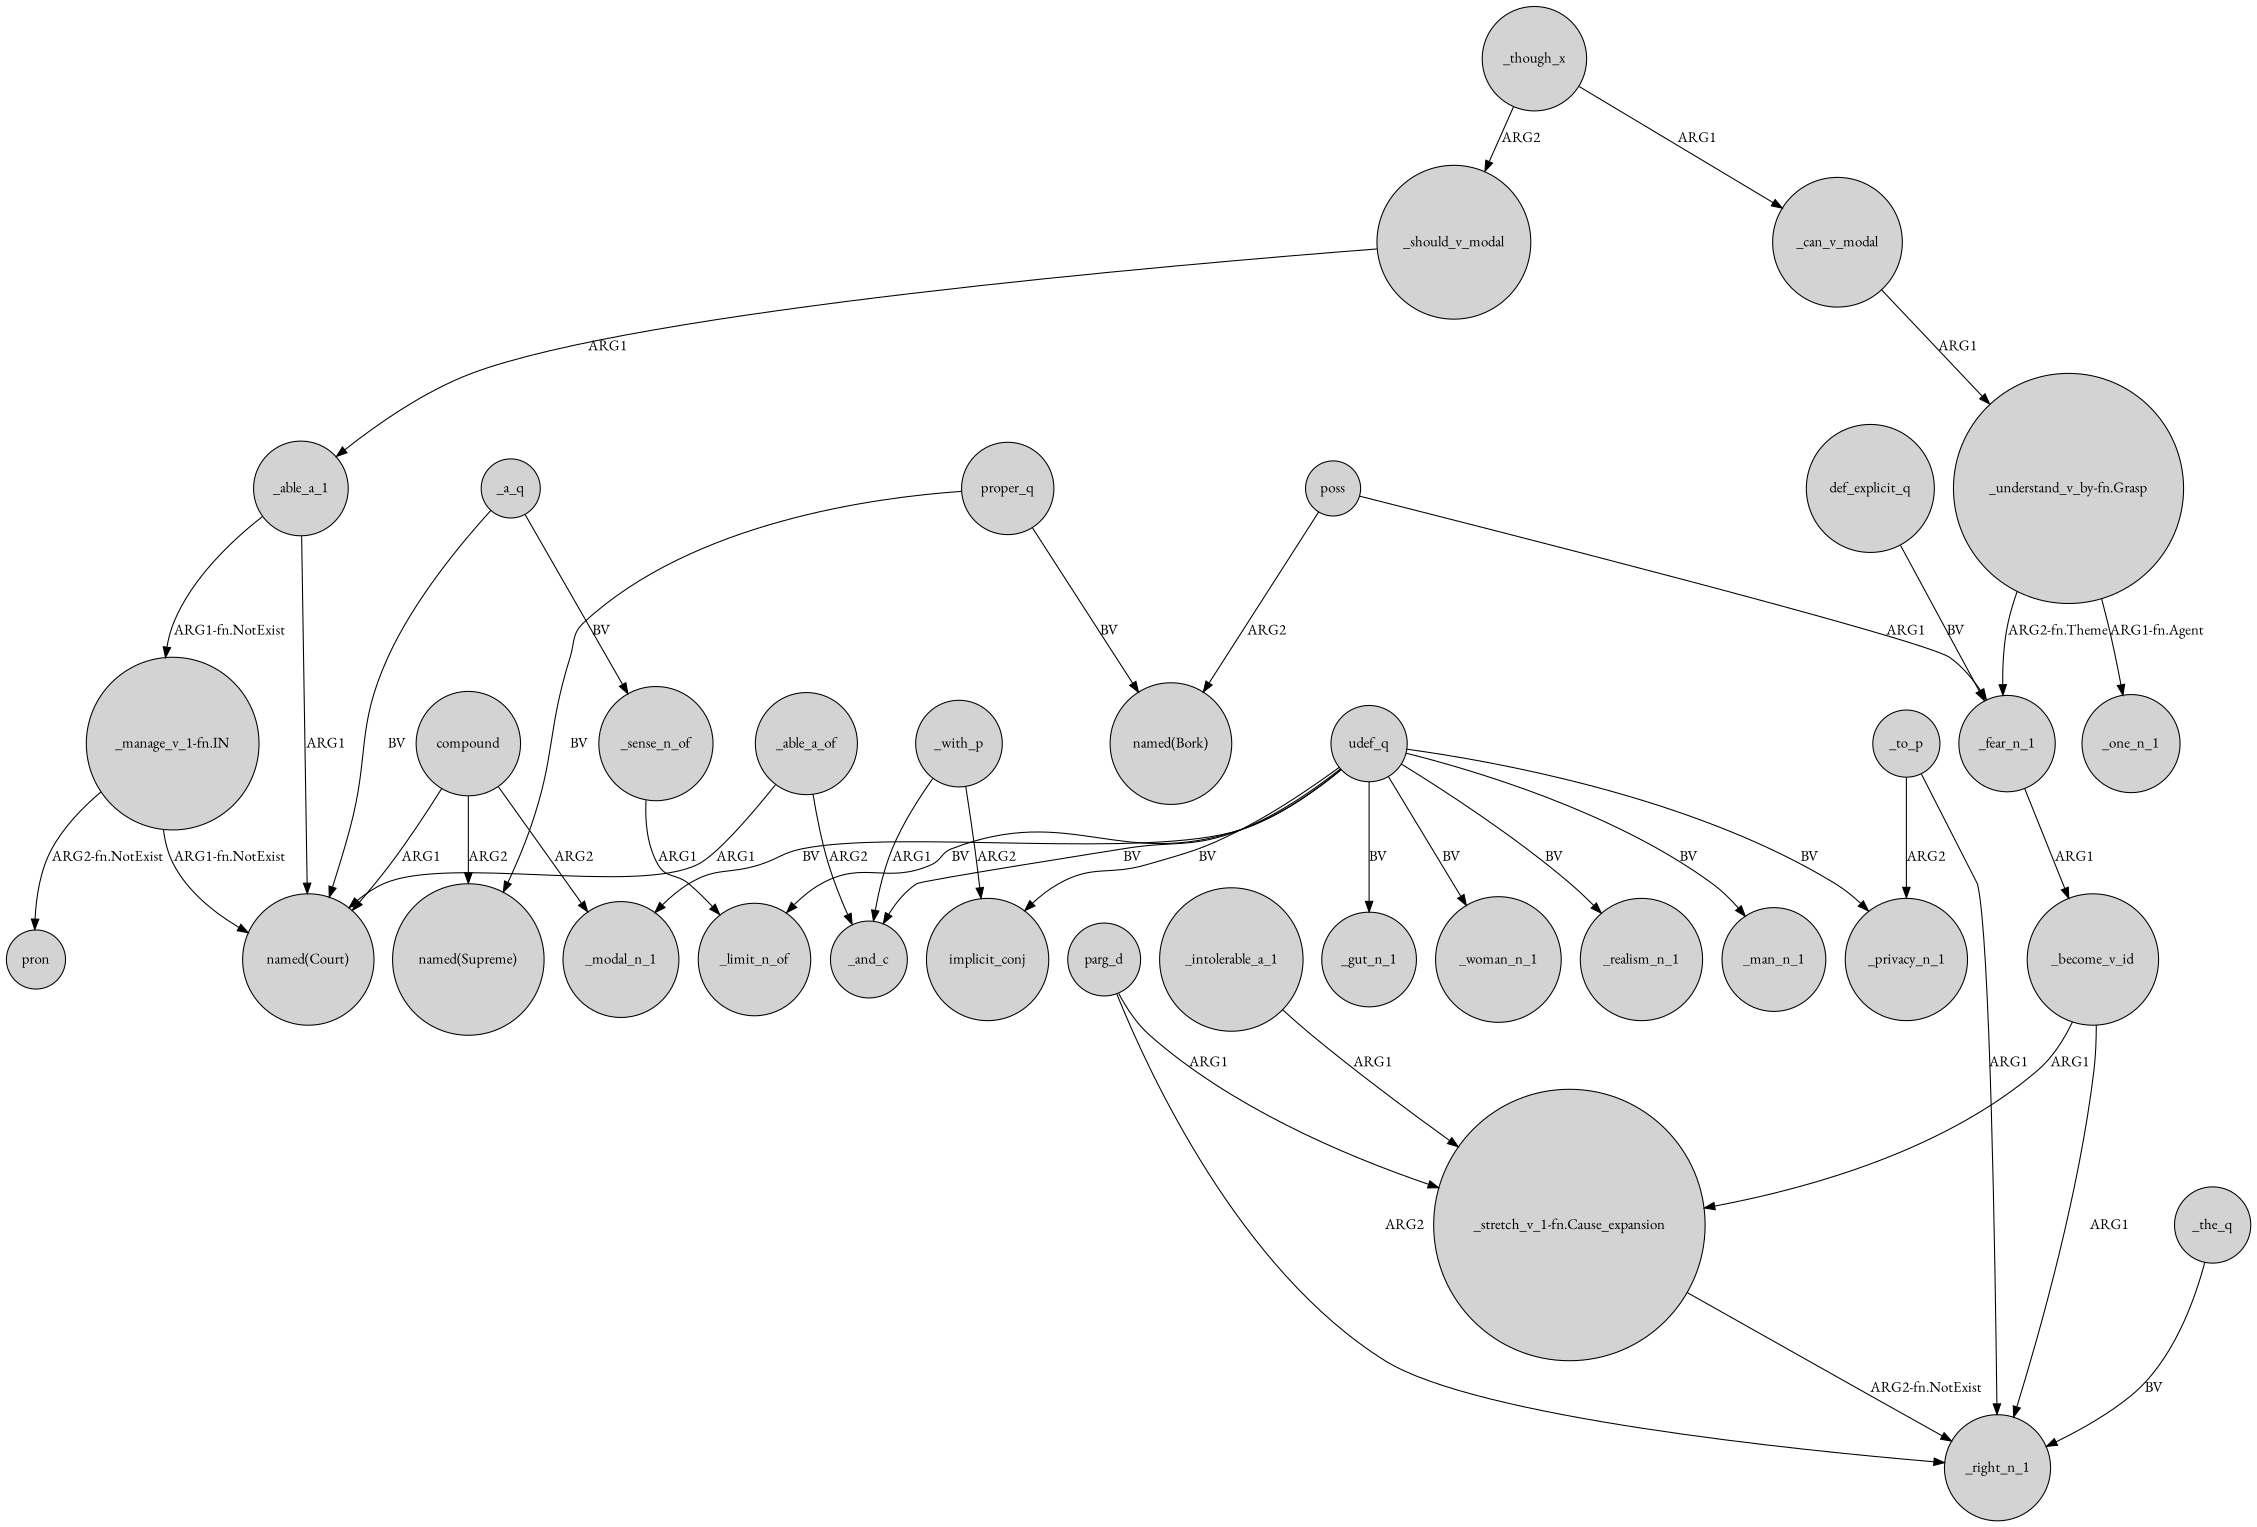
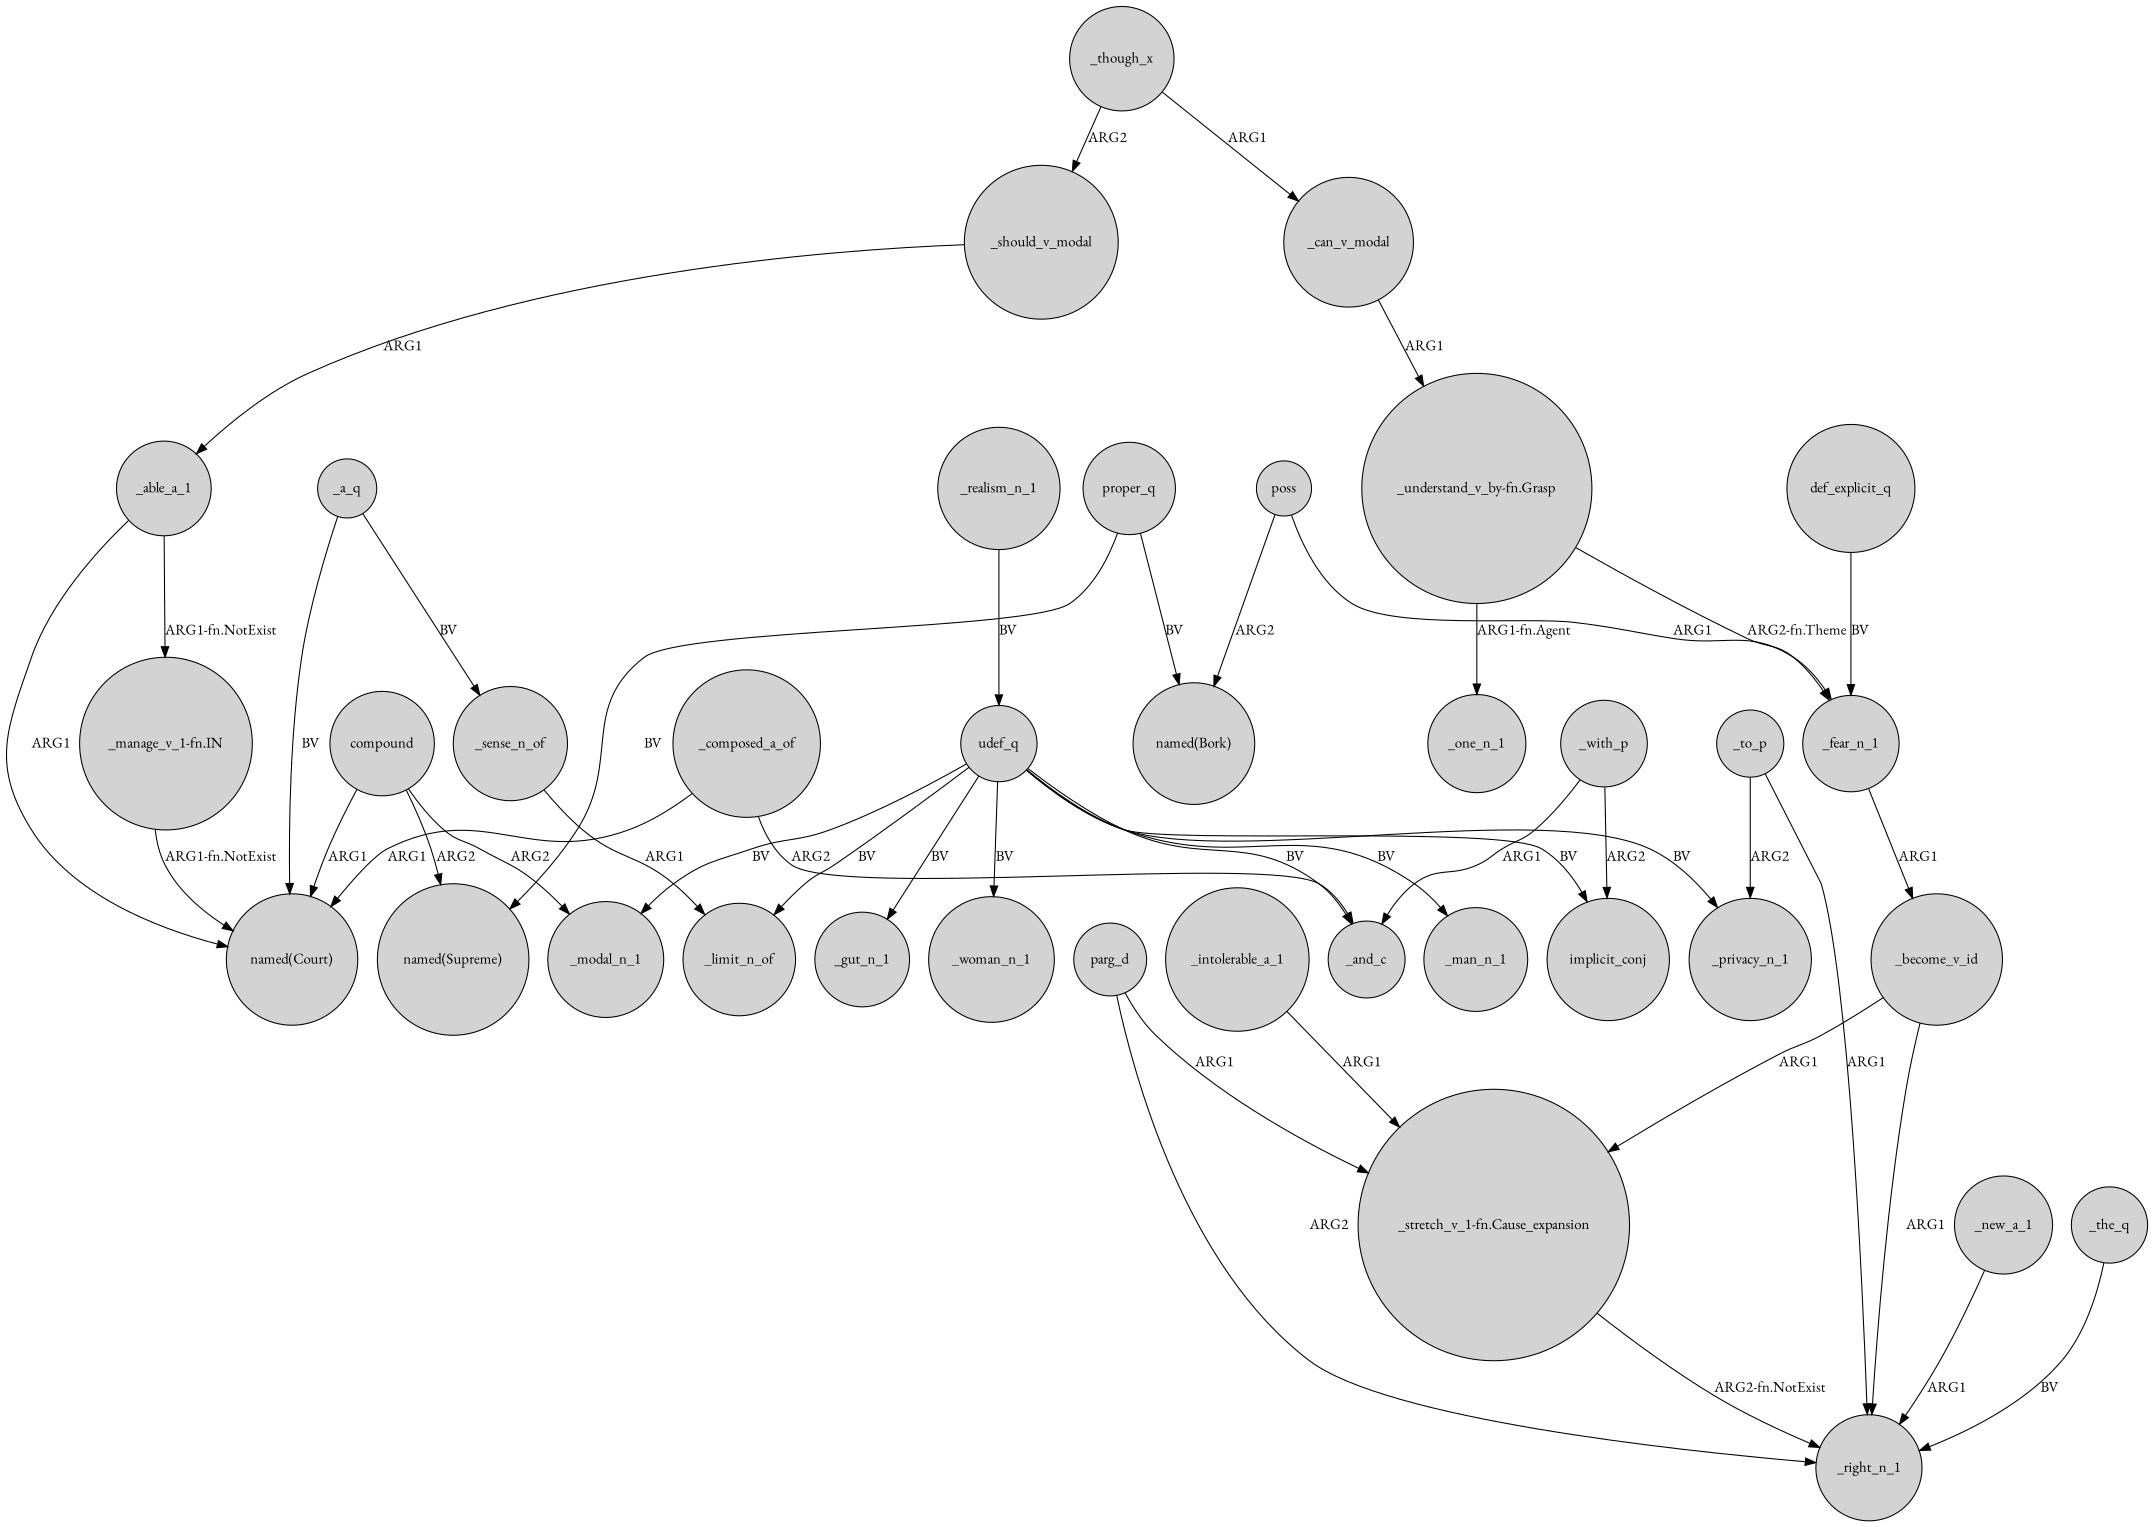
node "_able_a_of": label "_able_a_of" -> "_composed_a_of"
edge "udef_q" -> "_realism_n_1": reversed
node "pron": removed
node "_new_a_1": added
